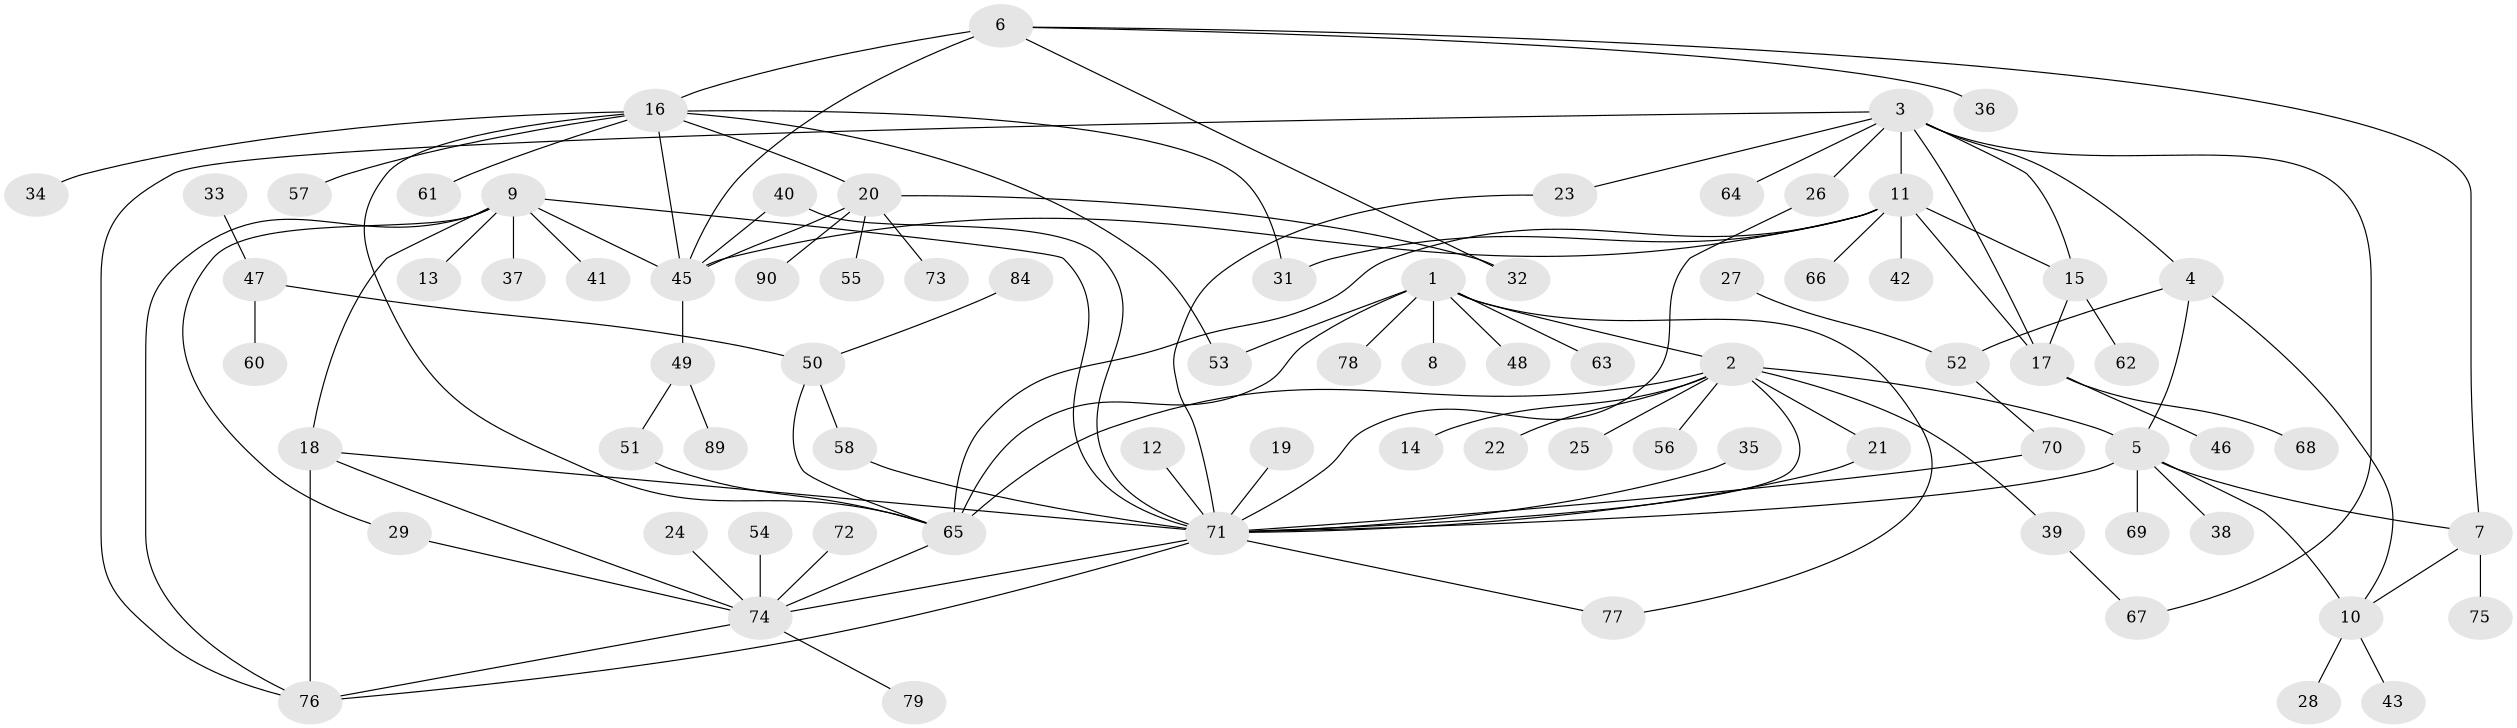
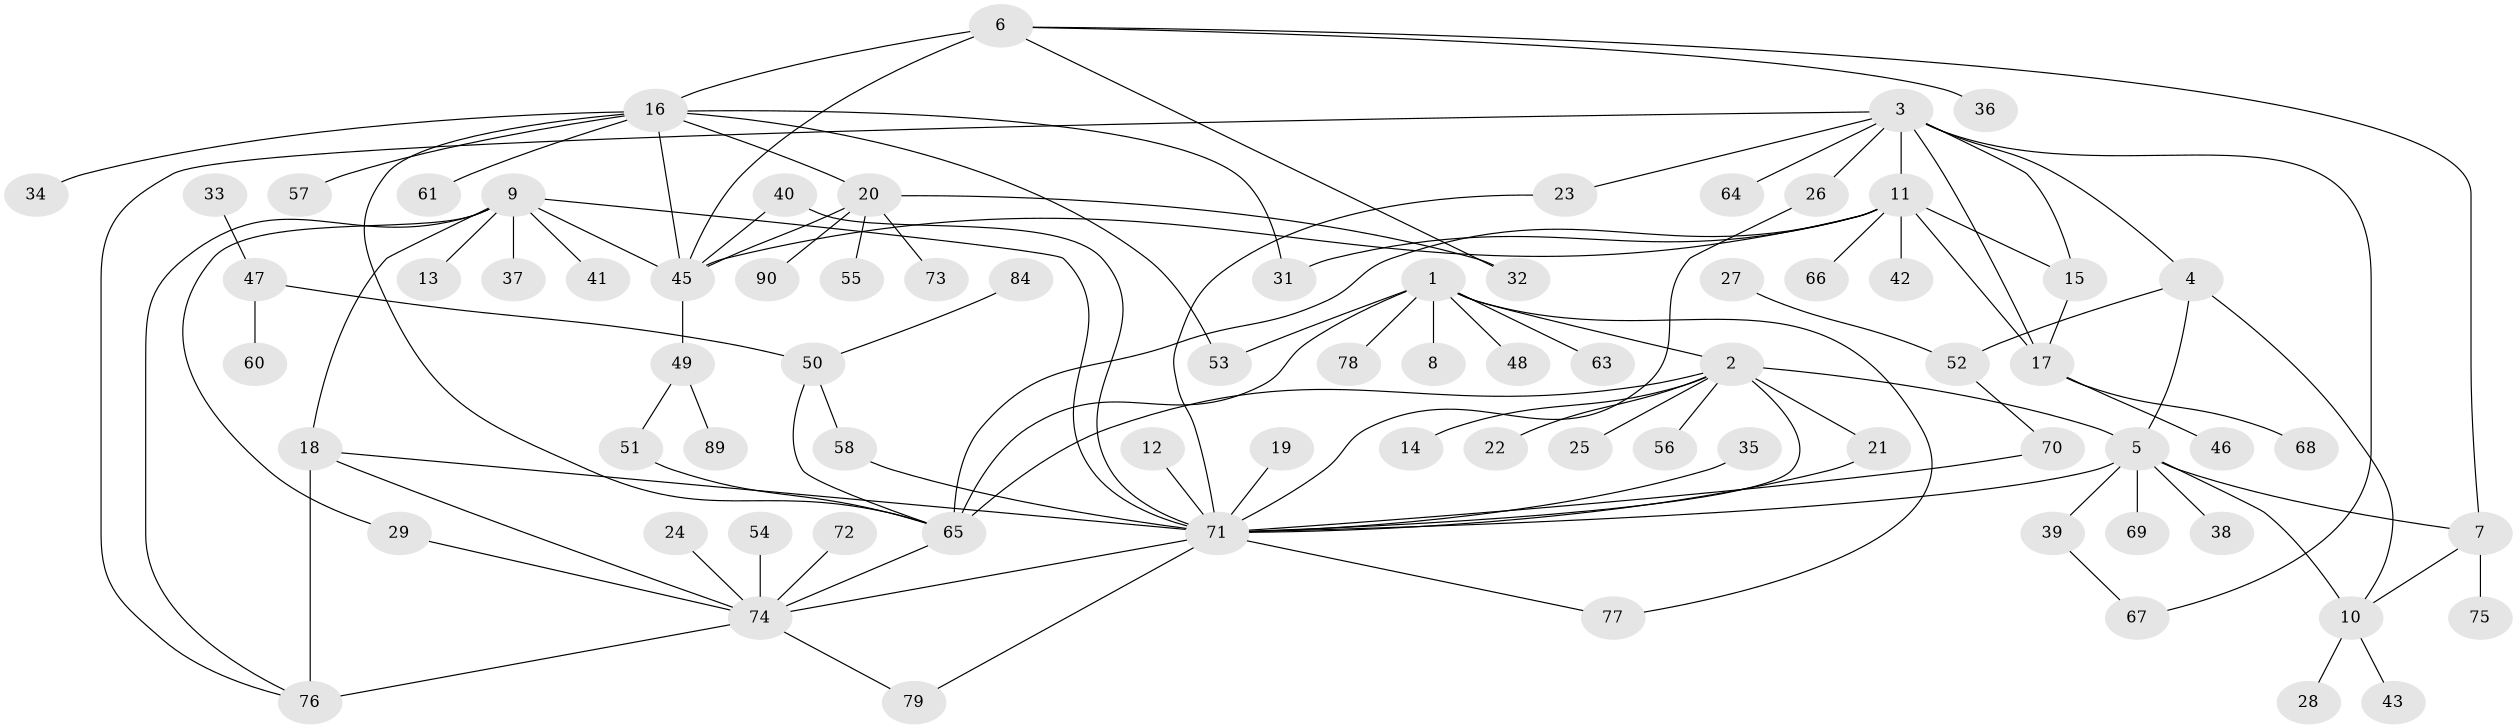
node "62": removed
edge "2" -- "39": now "5" -- "39"
edge "71" -- "76": now "71" -- "79"
